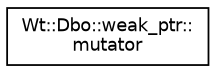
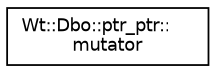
node "Wt::Dbo::weak_ptr:: mutator": label "Wt::Dbo::weak_ptr:: mutator" -> "Wt::Dbo::ptr_ptr:: mutator"
